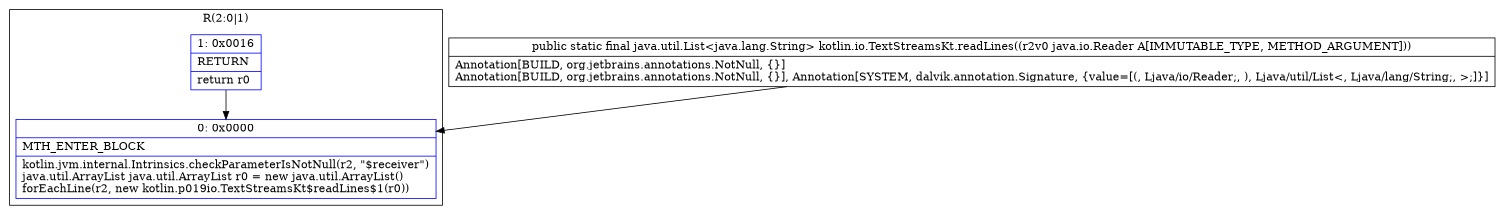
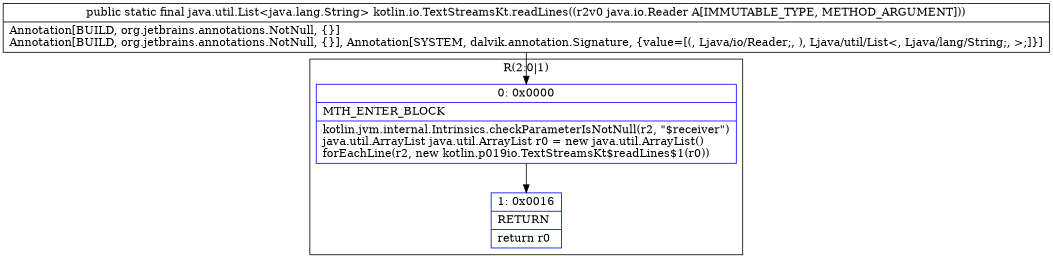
edge "1: 0x0016" -> "0: 0x0000": reversed
